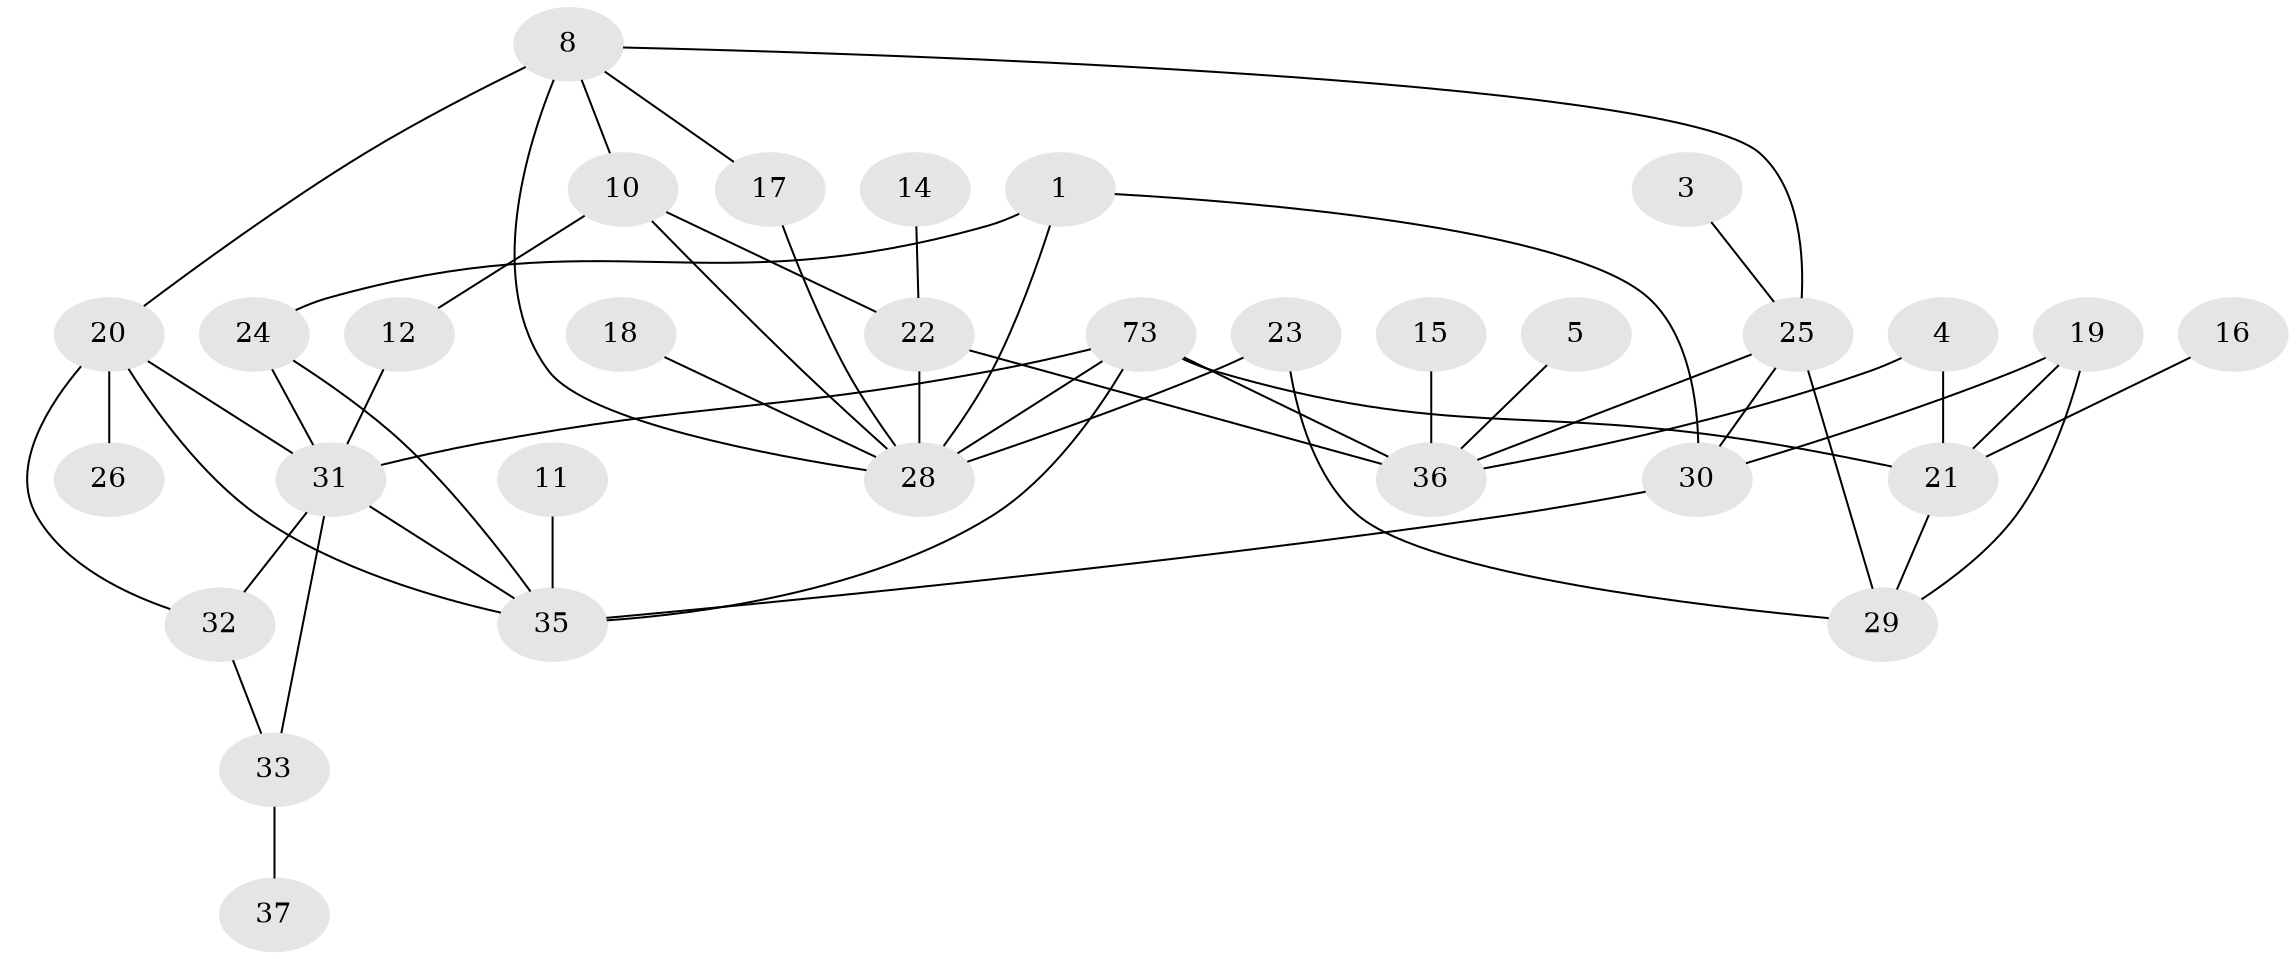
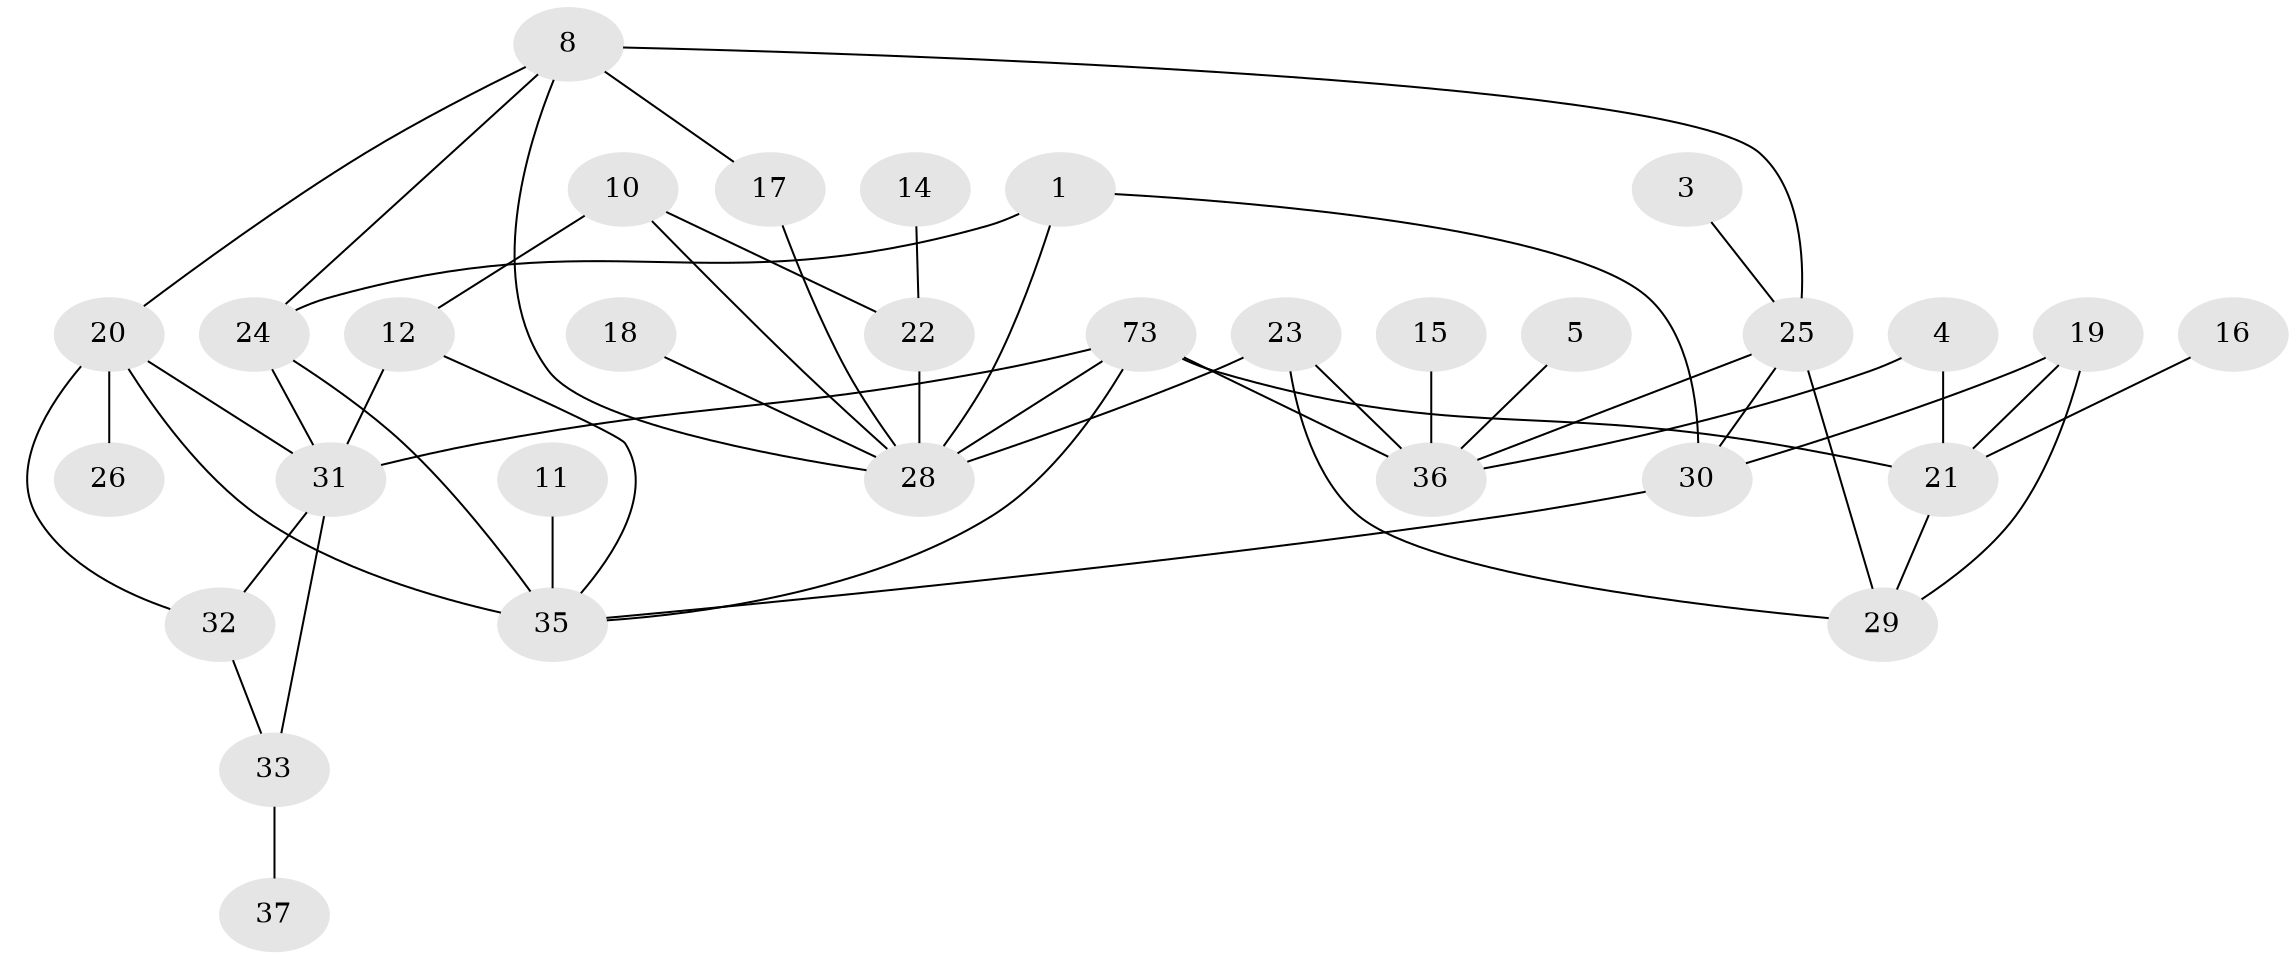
edge "8" -- "10": now "8" -- "24"
edge "22" -- "36": now "23" -- "36"
edge "31" -- "35": now "12" -- "35"
